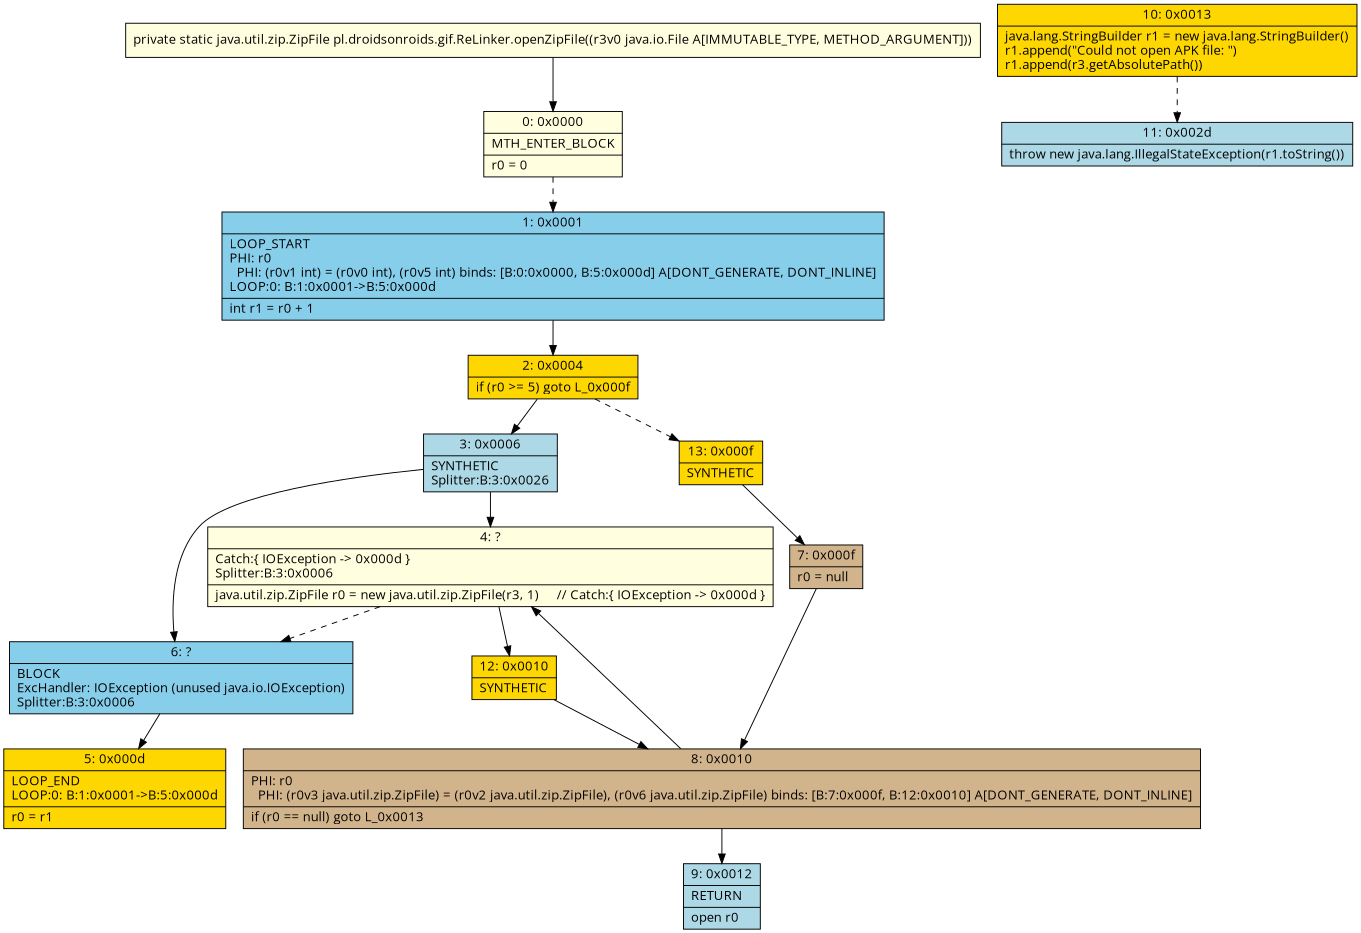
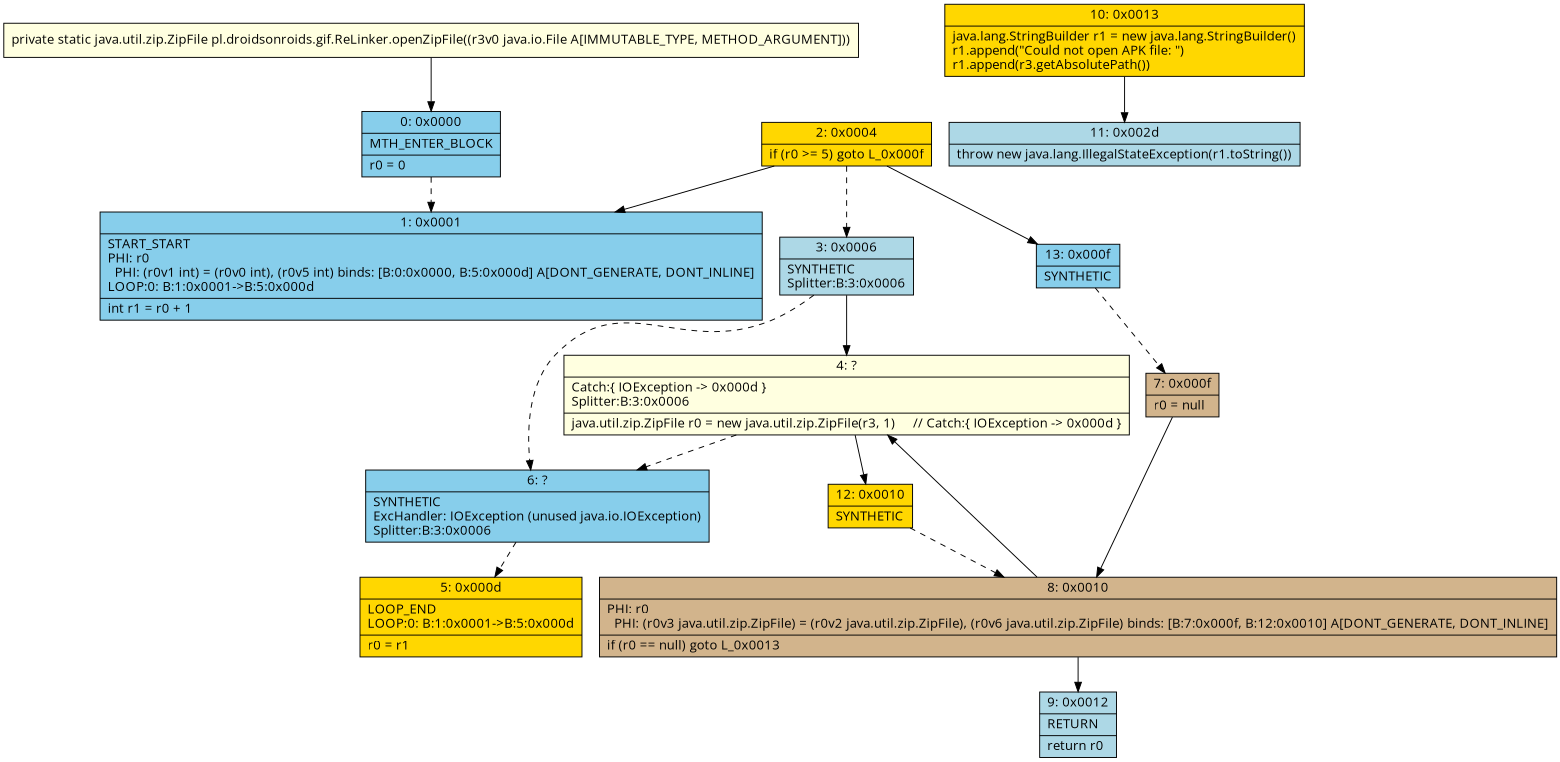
edge "10: 0x0013" -> "11: 0x002d": style dashed -> solid
node "0: 0x0000": fillcolor lightyellow -> skyblue
node "1: 0x0001": text "LOOP_START" -> "START_START"
edge "1: 0x0001" -> "2: 0x0004": reversed
edge "2: 0x0004" -> "3: 0x0006": style solid -> dashed
edge "2: 0x0004" -> "13: 0x000f": style dashed -> solid
node "13: 0x000f": fillcolor gold -> skyblue
node "3: 0x0006": text "Splitter:B:3:0x0026" -> "Splitter:B:3:0x0006"
edge "3: 0x0006" -> "6: ?": style solid -> dashed
edge "13: 0x000f" -> "7: 0x000f": style solid -> dashed
node "6: ?": text "BLOCK" -> "SYNTHETIC"
edge "12: 0x0010" -> "8: 0x0010": style solid -> dashed
edge "6: ?" -> "5: 0x000d": style solid -> dashed
node "9: 0x0012": text "open r0" -> "return r0"
